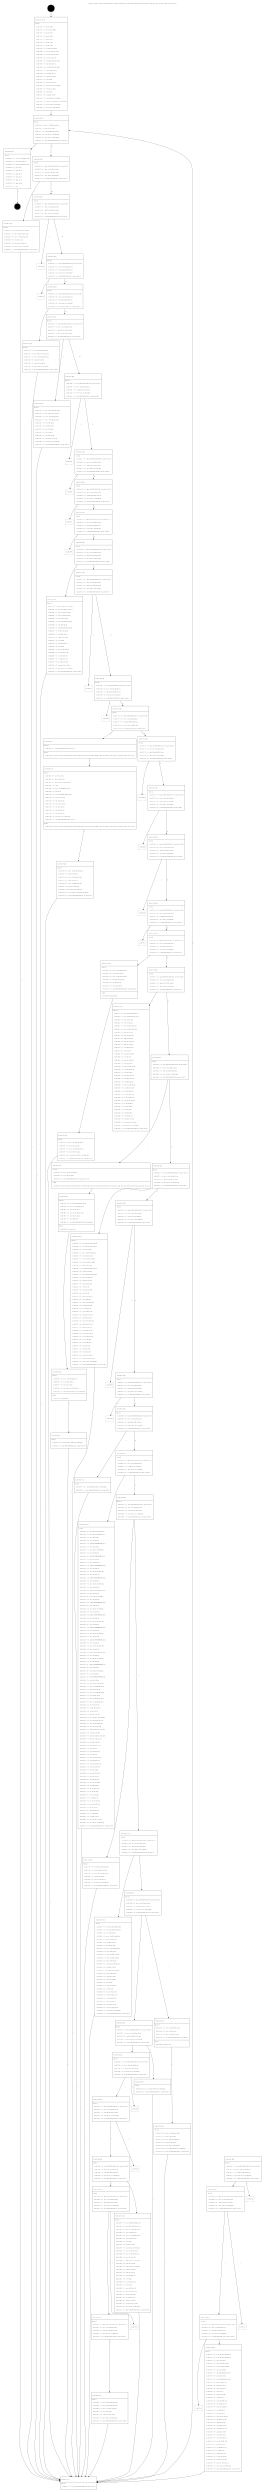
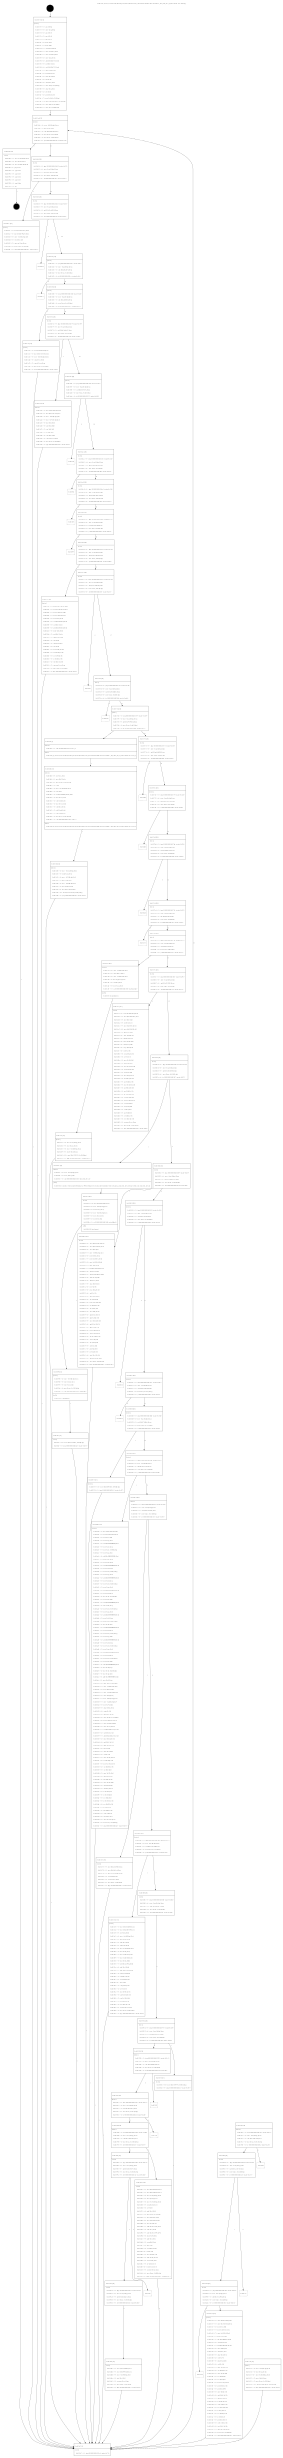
node "0x401c06 [19]": removed
